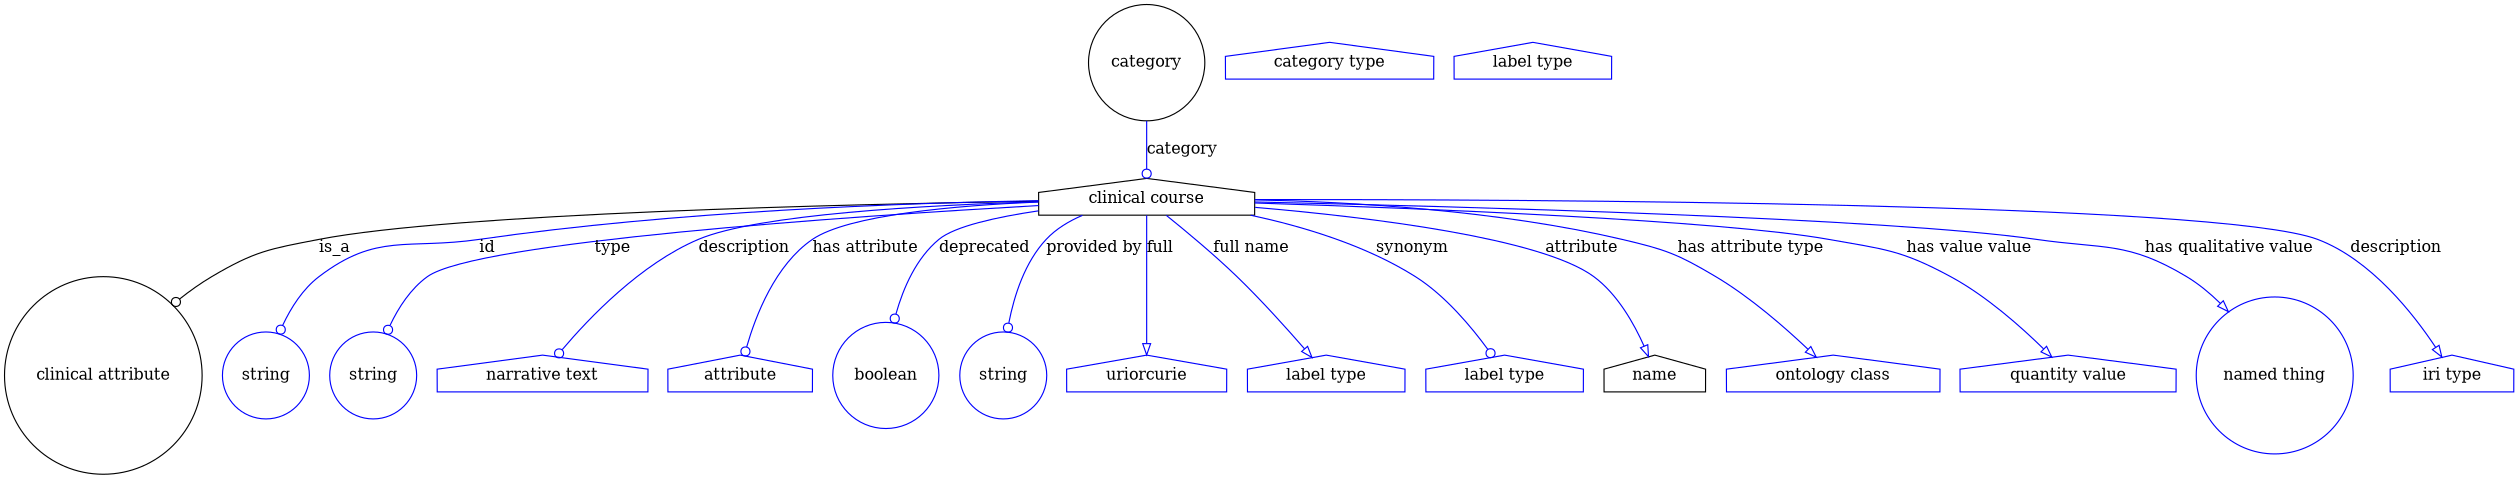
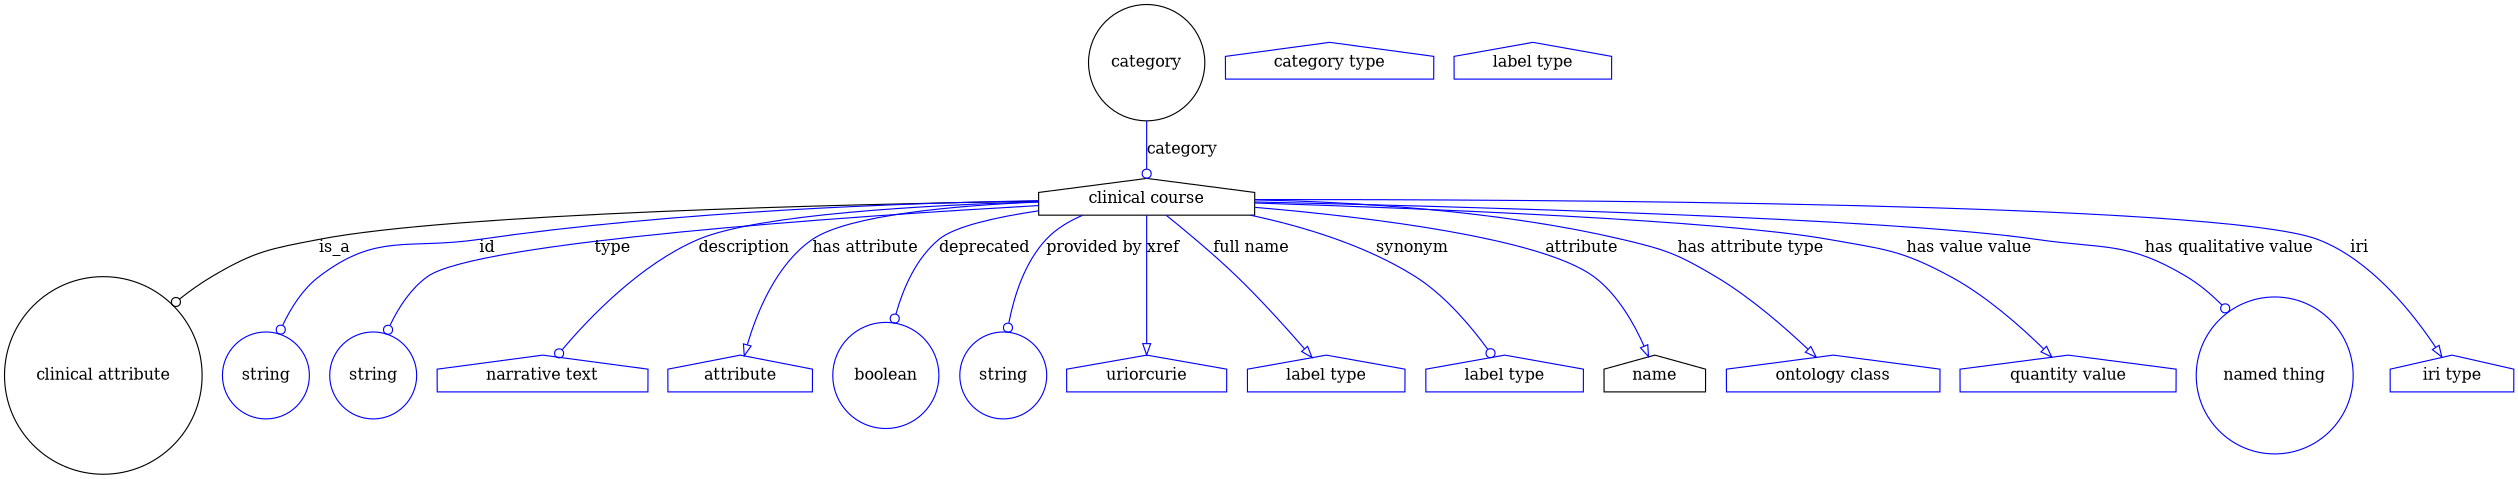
edge "clinical course" -> "named thing": arrowhead onormal -> odot
edge "clinical course" -> "attribute": arrowhead odot -> onormal
edge "clinical course" -> "uriorcurie": label "full" -> "xref"
edge "clinical course" -> "iri type": label "description" -> "iri"
